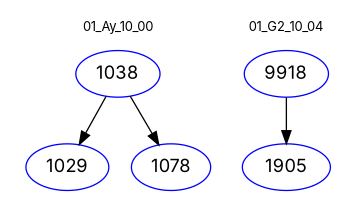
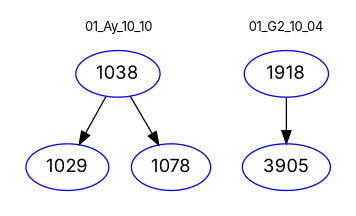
cluster "01_Ay_10_00": label "01_Ay_10_00" -> "01_Ay_10_10"
node "9918": label "9918" -> "1918"
node "1905": label "1905" -> "3905"
